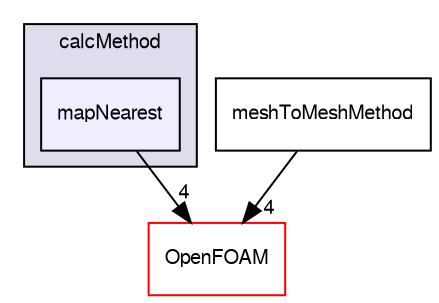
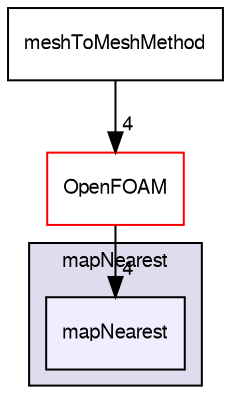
cluster "calcMethod": label "calcMethod" -> "mapNearest"
edge "mapNearest" -> "OpenFOAM": reversed
